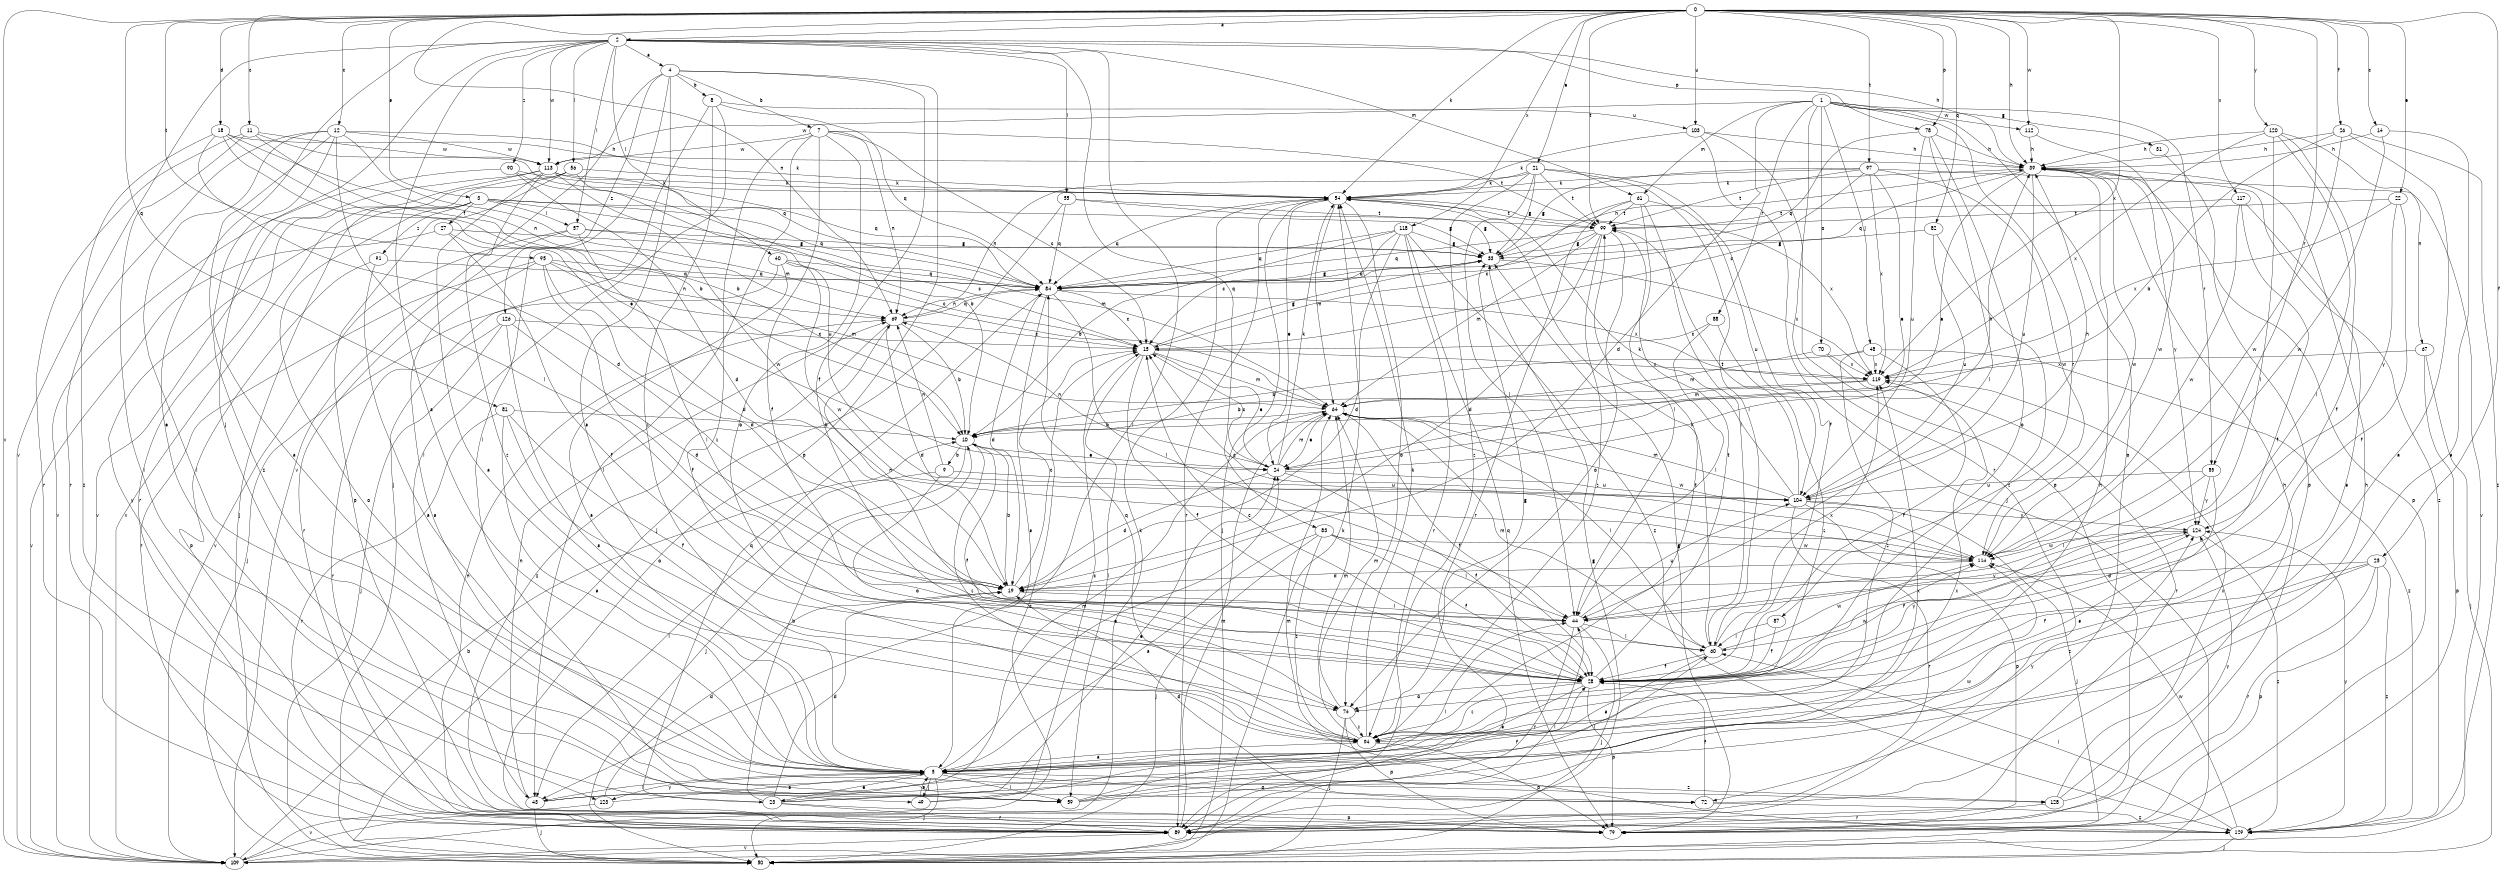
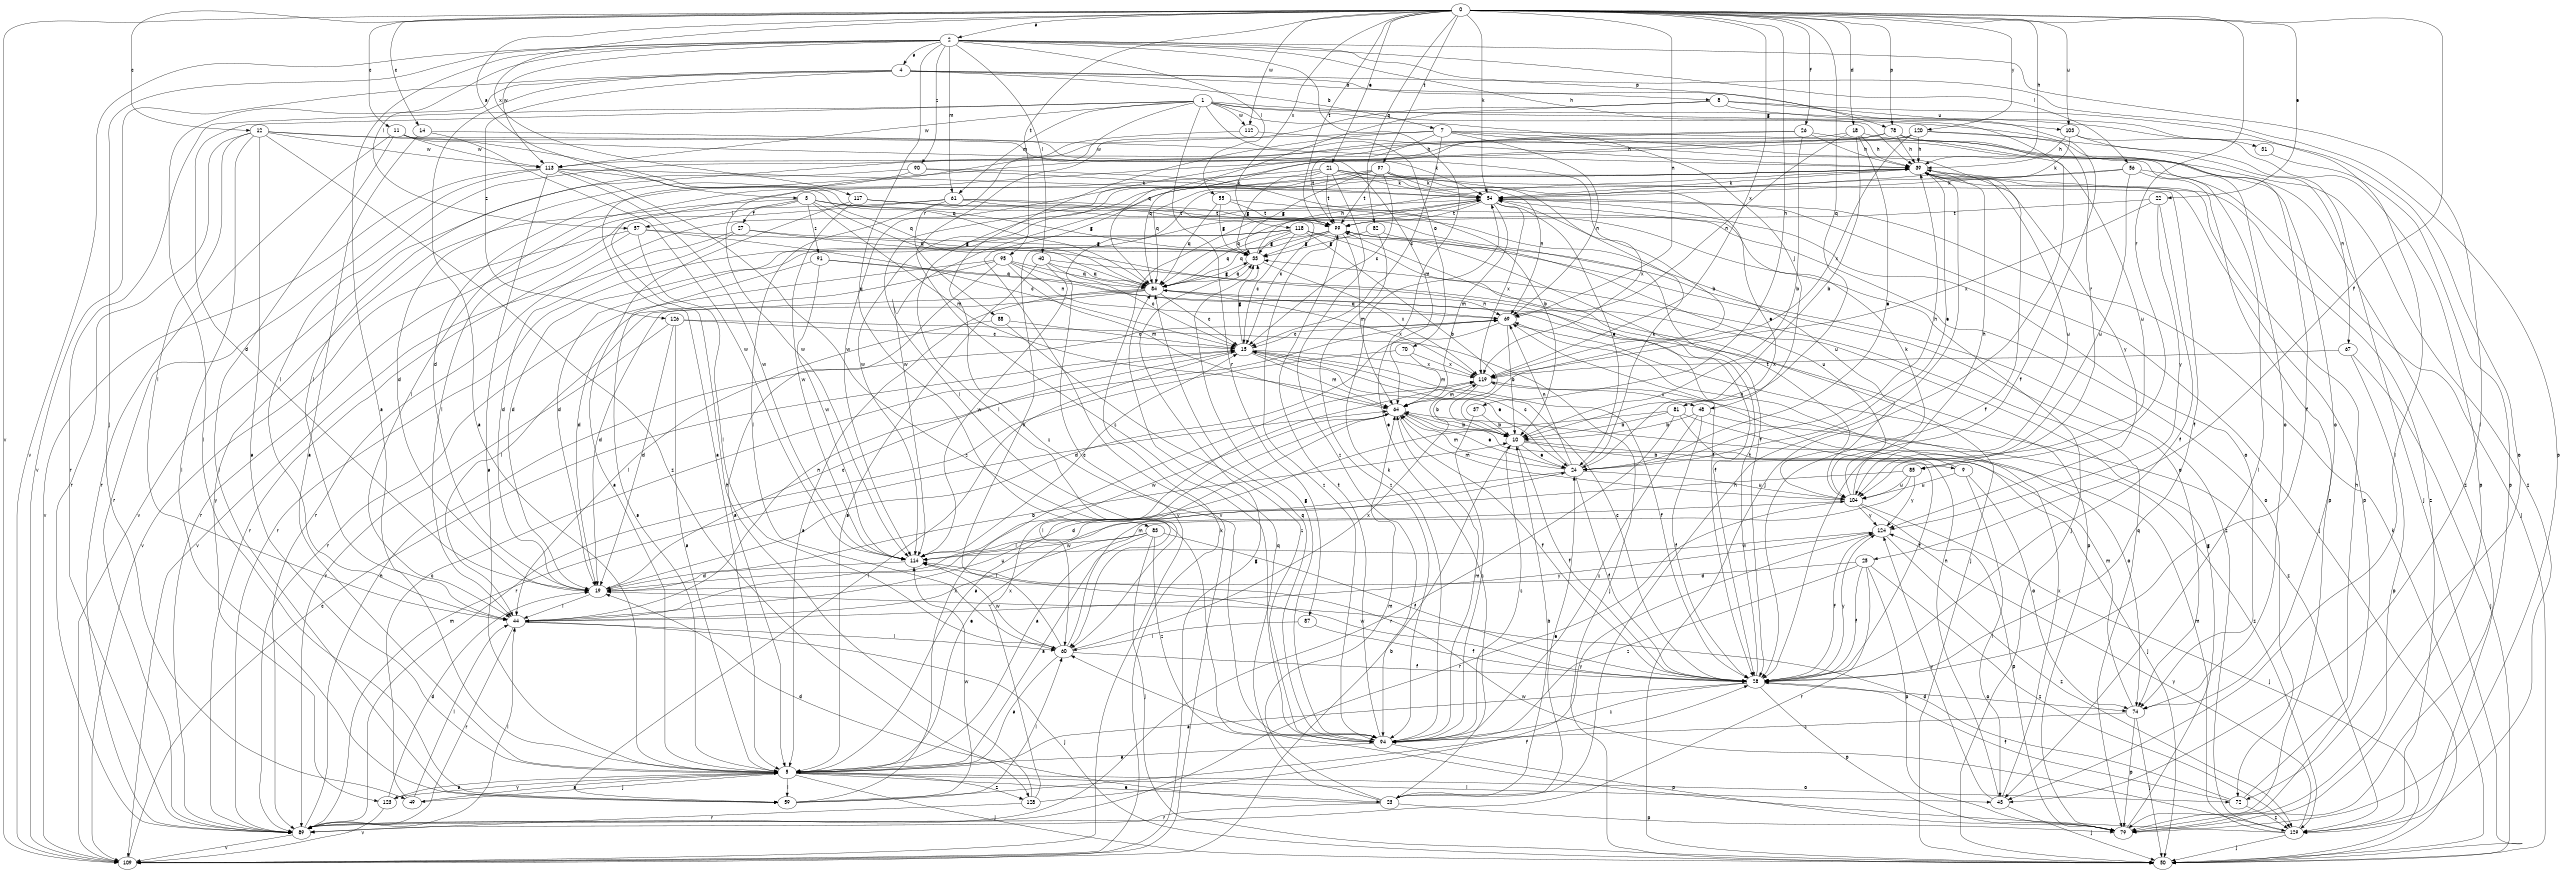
edge "48" -> "119": reversed
node "37": added
edge "91" -> "114": added, label "w"
